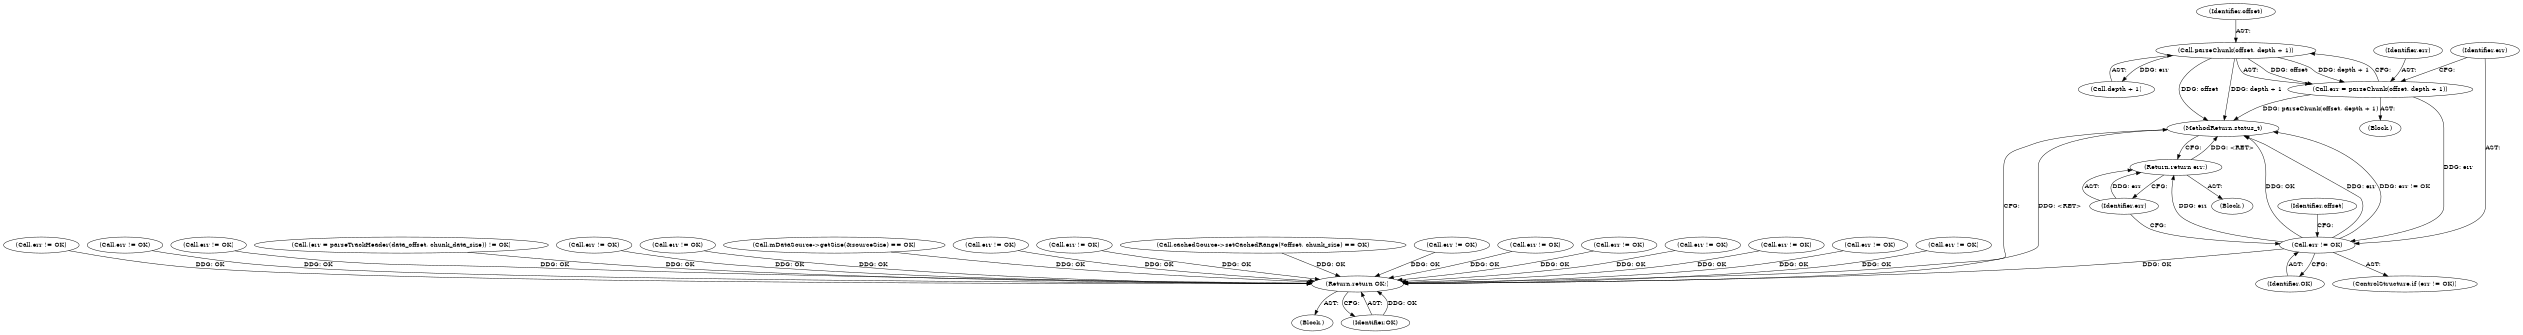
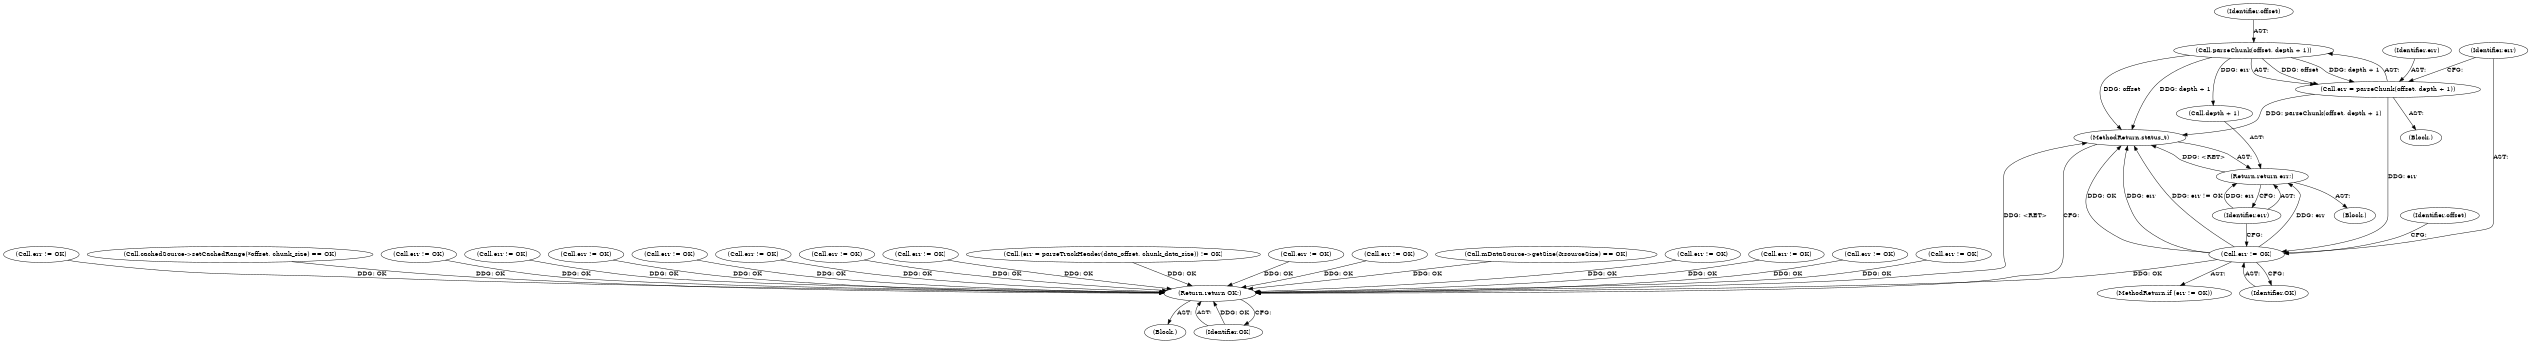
edge "(Call,depth + 1)" -> "(Call,parseChunk(offset, depth + 1))": now "(Call,depth + 1)" -> "(Return,return err;)"
edge "(Call,err = parseChunk(offset, depth + 1))" -> "(Call,parseChunk(offset, depth + 1))": label "CFG: " -> "AST: "
edge "(MethodReturn,status_t)" -> "(Return,return err;)": label "CFG: " -> "AST: "
node "(ControlStructure,if (err != OK))": label "(ControlStructure,if (err != OK))" -> "(MethodReturn,if (err != OK))"
